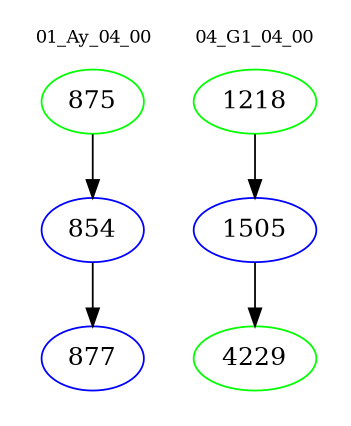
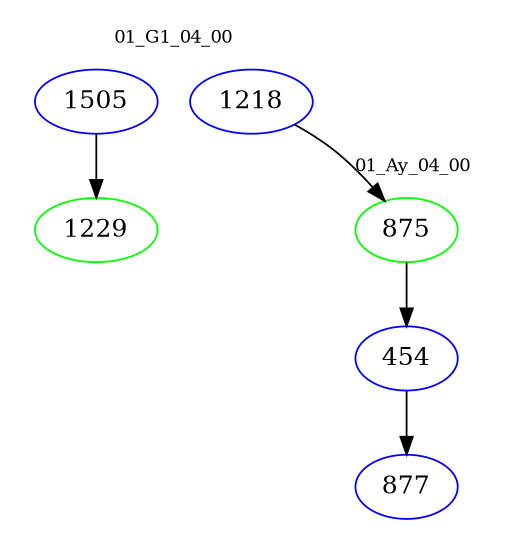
cluster "04_G1_04_00": label "04_G1_04_00" -> "01_G1_04_00"
node "1218": color green -> blue
edge "1218" -> "1505": now "1218" -> "875"
node "854": label "854" -> "454"
node "4229": label "4229" -> "1229"
